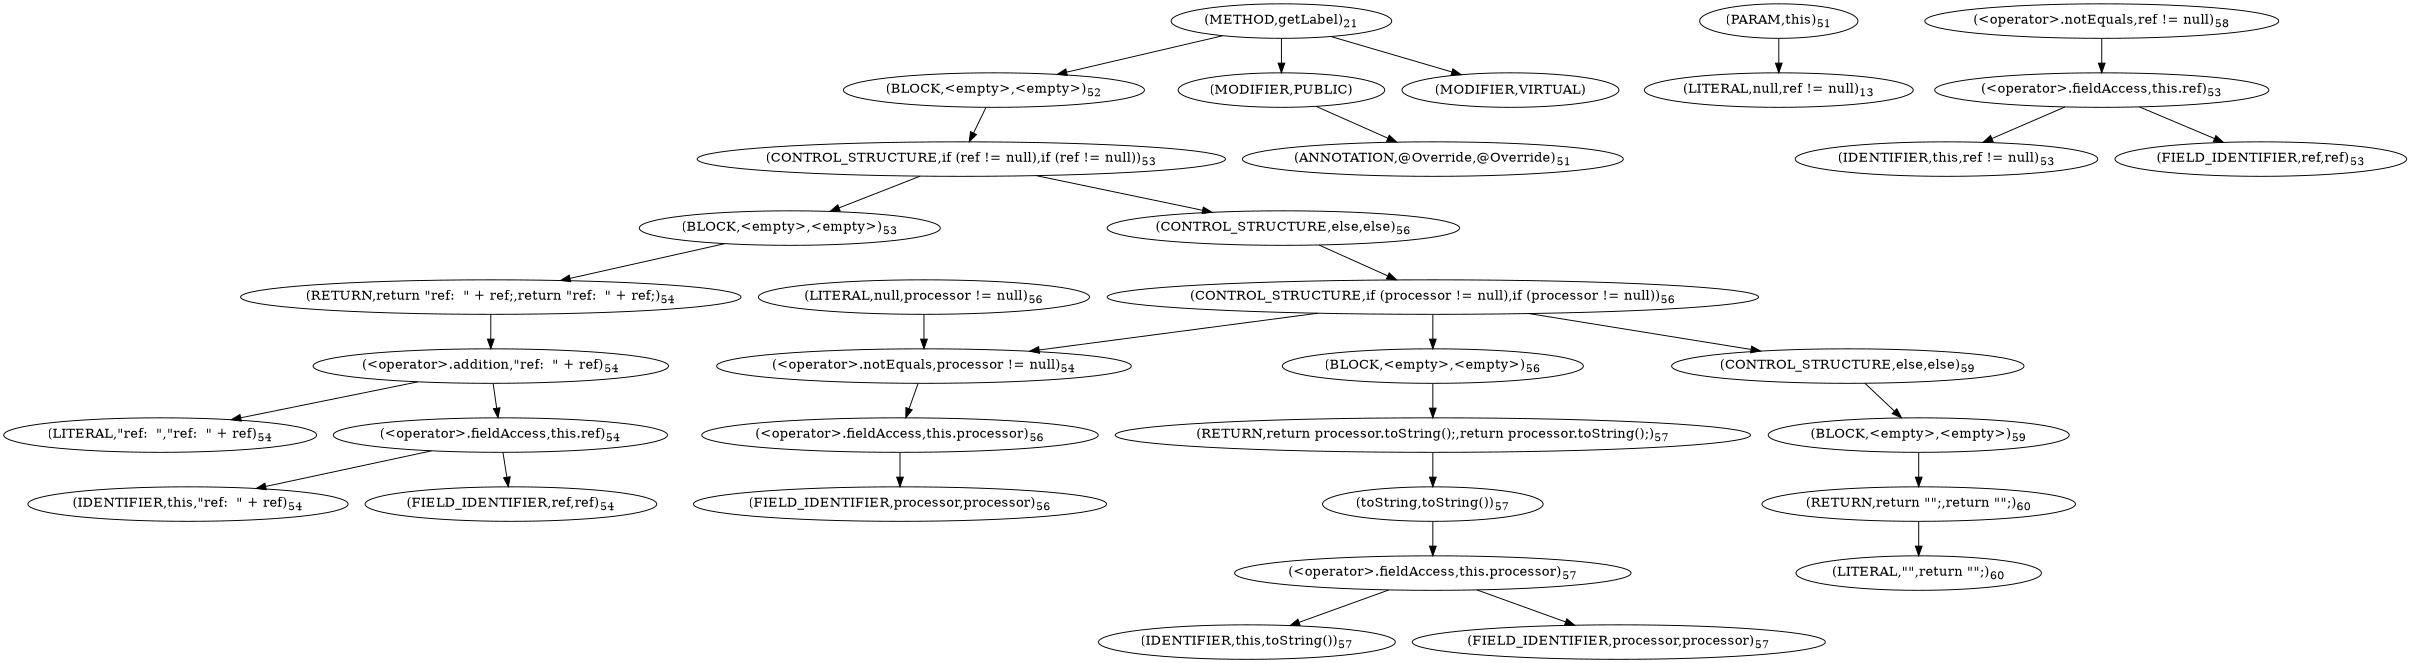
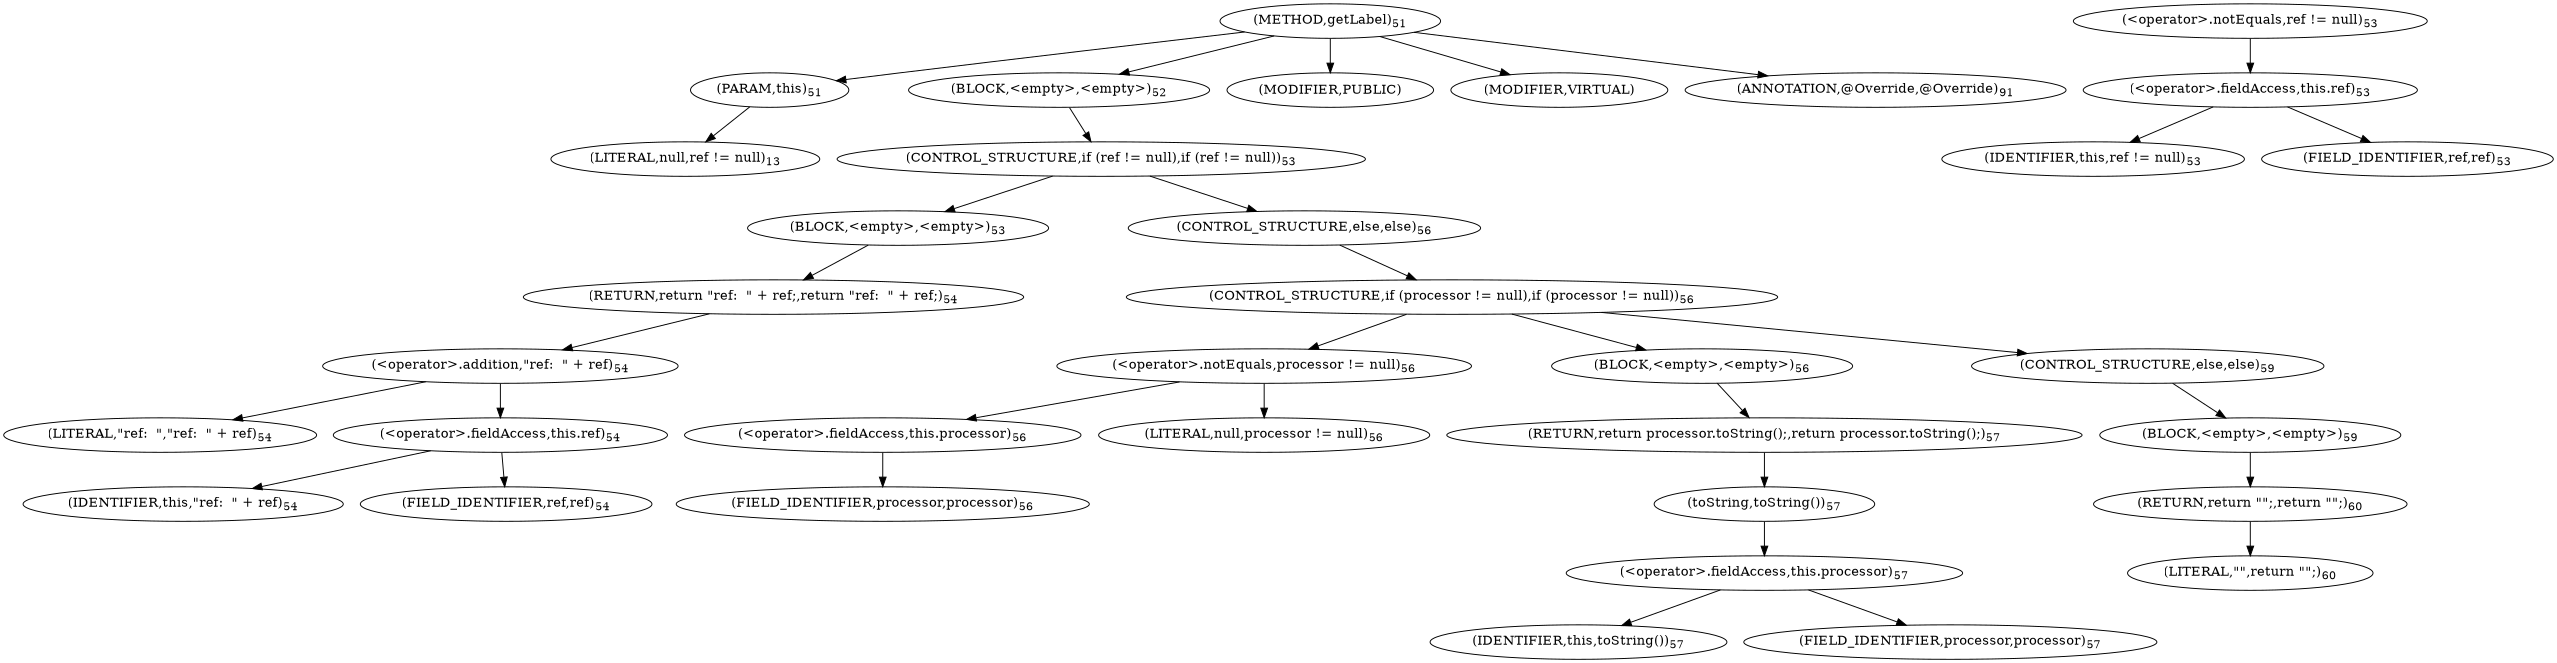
node "(METHOD,getLabel)": text "21" -> "51"
node "(<operator>.notEquals,ref != null)": text "58" -> "53"
edge "(METHOD,getLabel)" -> "(PARAM,this)": added
edge "(MODIFIER,PUBLIC)" -> "(ANNOTATION,@Override,@Override)": now "(METHOD,getLabel)" -> "(ANNOTATION,@Override,@Override)"
node "(ANNOTATION,@Override,@Override)": text "51" -> "91"
edge "(LITERAL,null,processor != null)" -> "(<operator>.notEquals,processor != null)": reversed
node "(<operator>.notEquals,processor != null)": text "54" -> "56"
